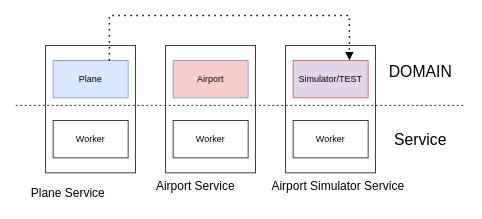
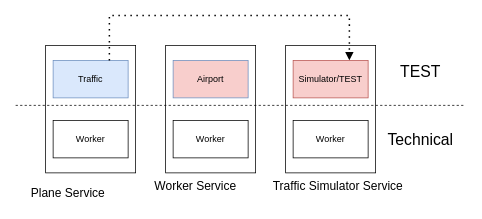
node "DOMAIN": label "DOMAIN" -> "TEST"
node "Plane": label "Plane" -> "Traffic"
node "Simulator/TEST": fillcolor #e1d5e7 -> #f8cecc
node "Service": label "Service" -> "Technical"
node "Airport Service": label "Airport Service" -> "Worker Service"
node "Airport Simulator Service": label "Airport Simulator Service" -> "Traffic Simulator Service"
